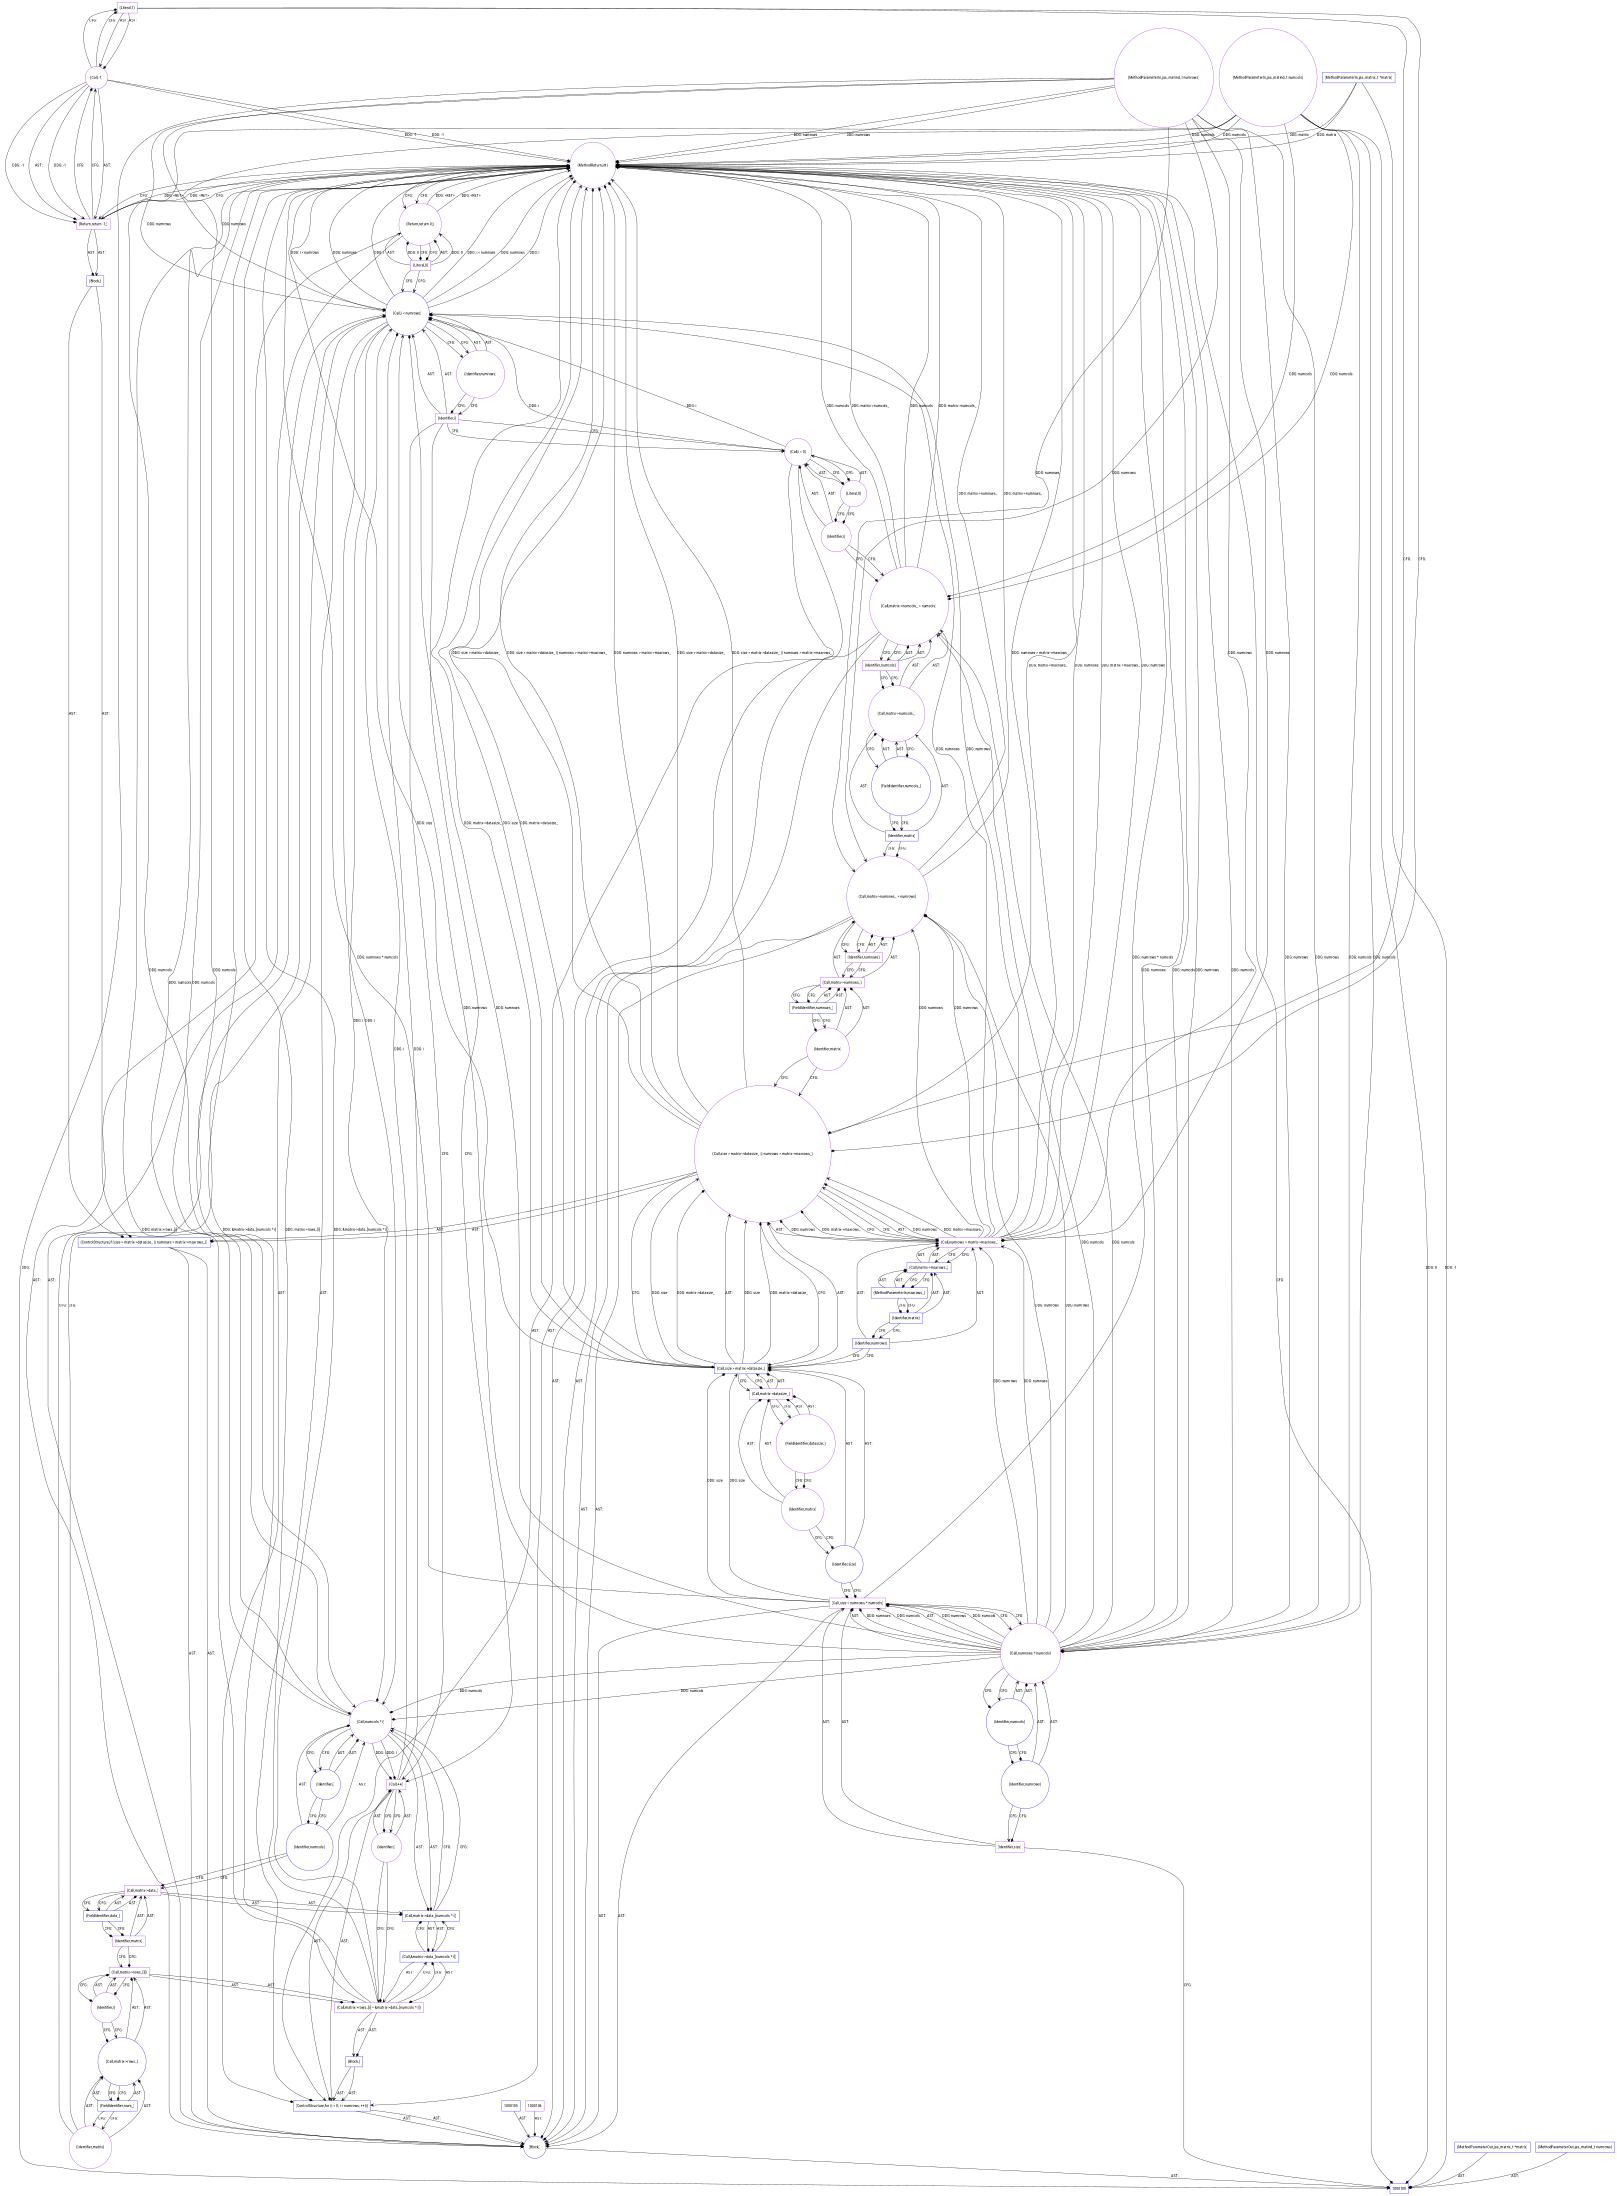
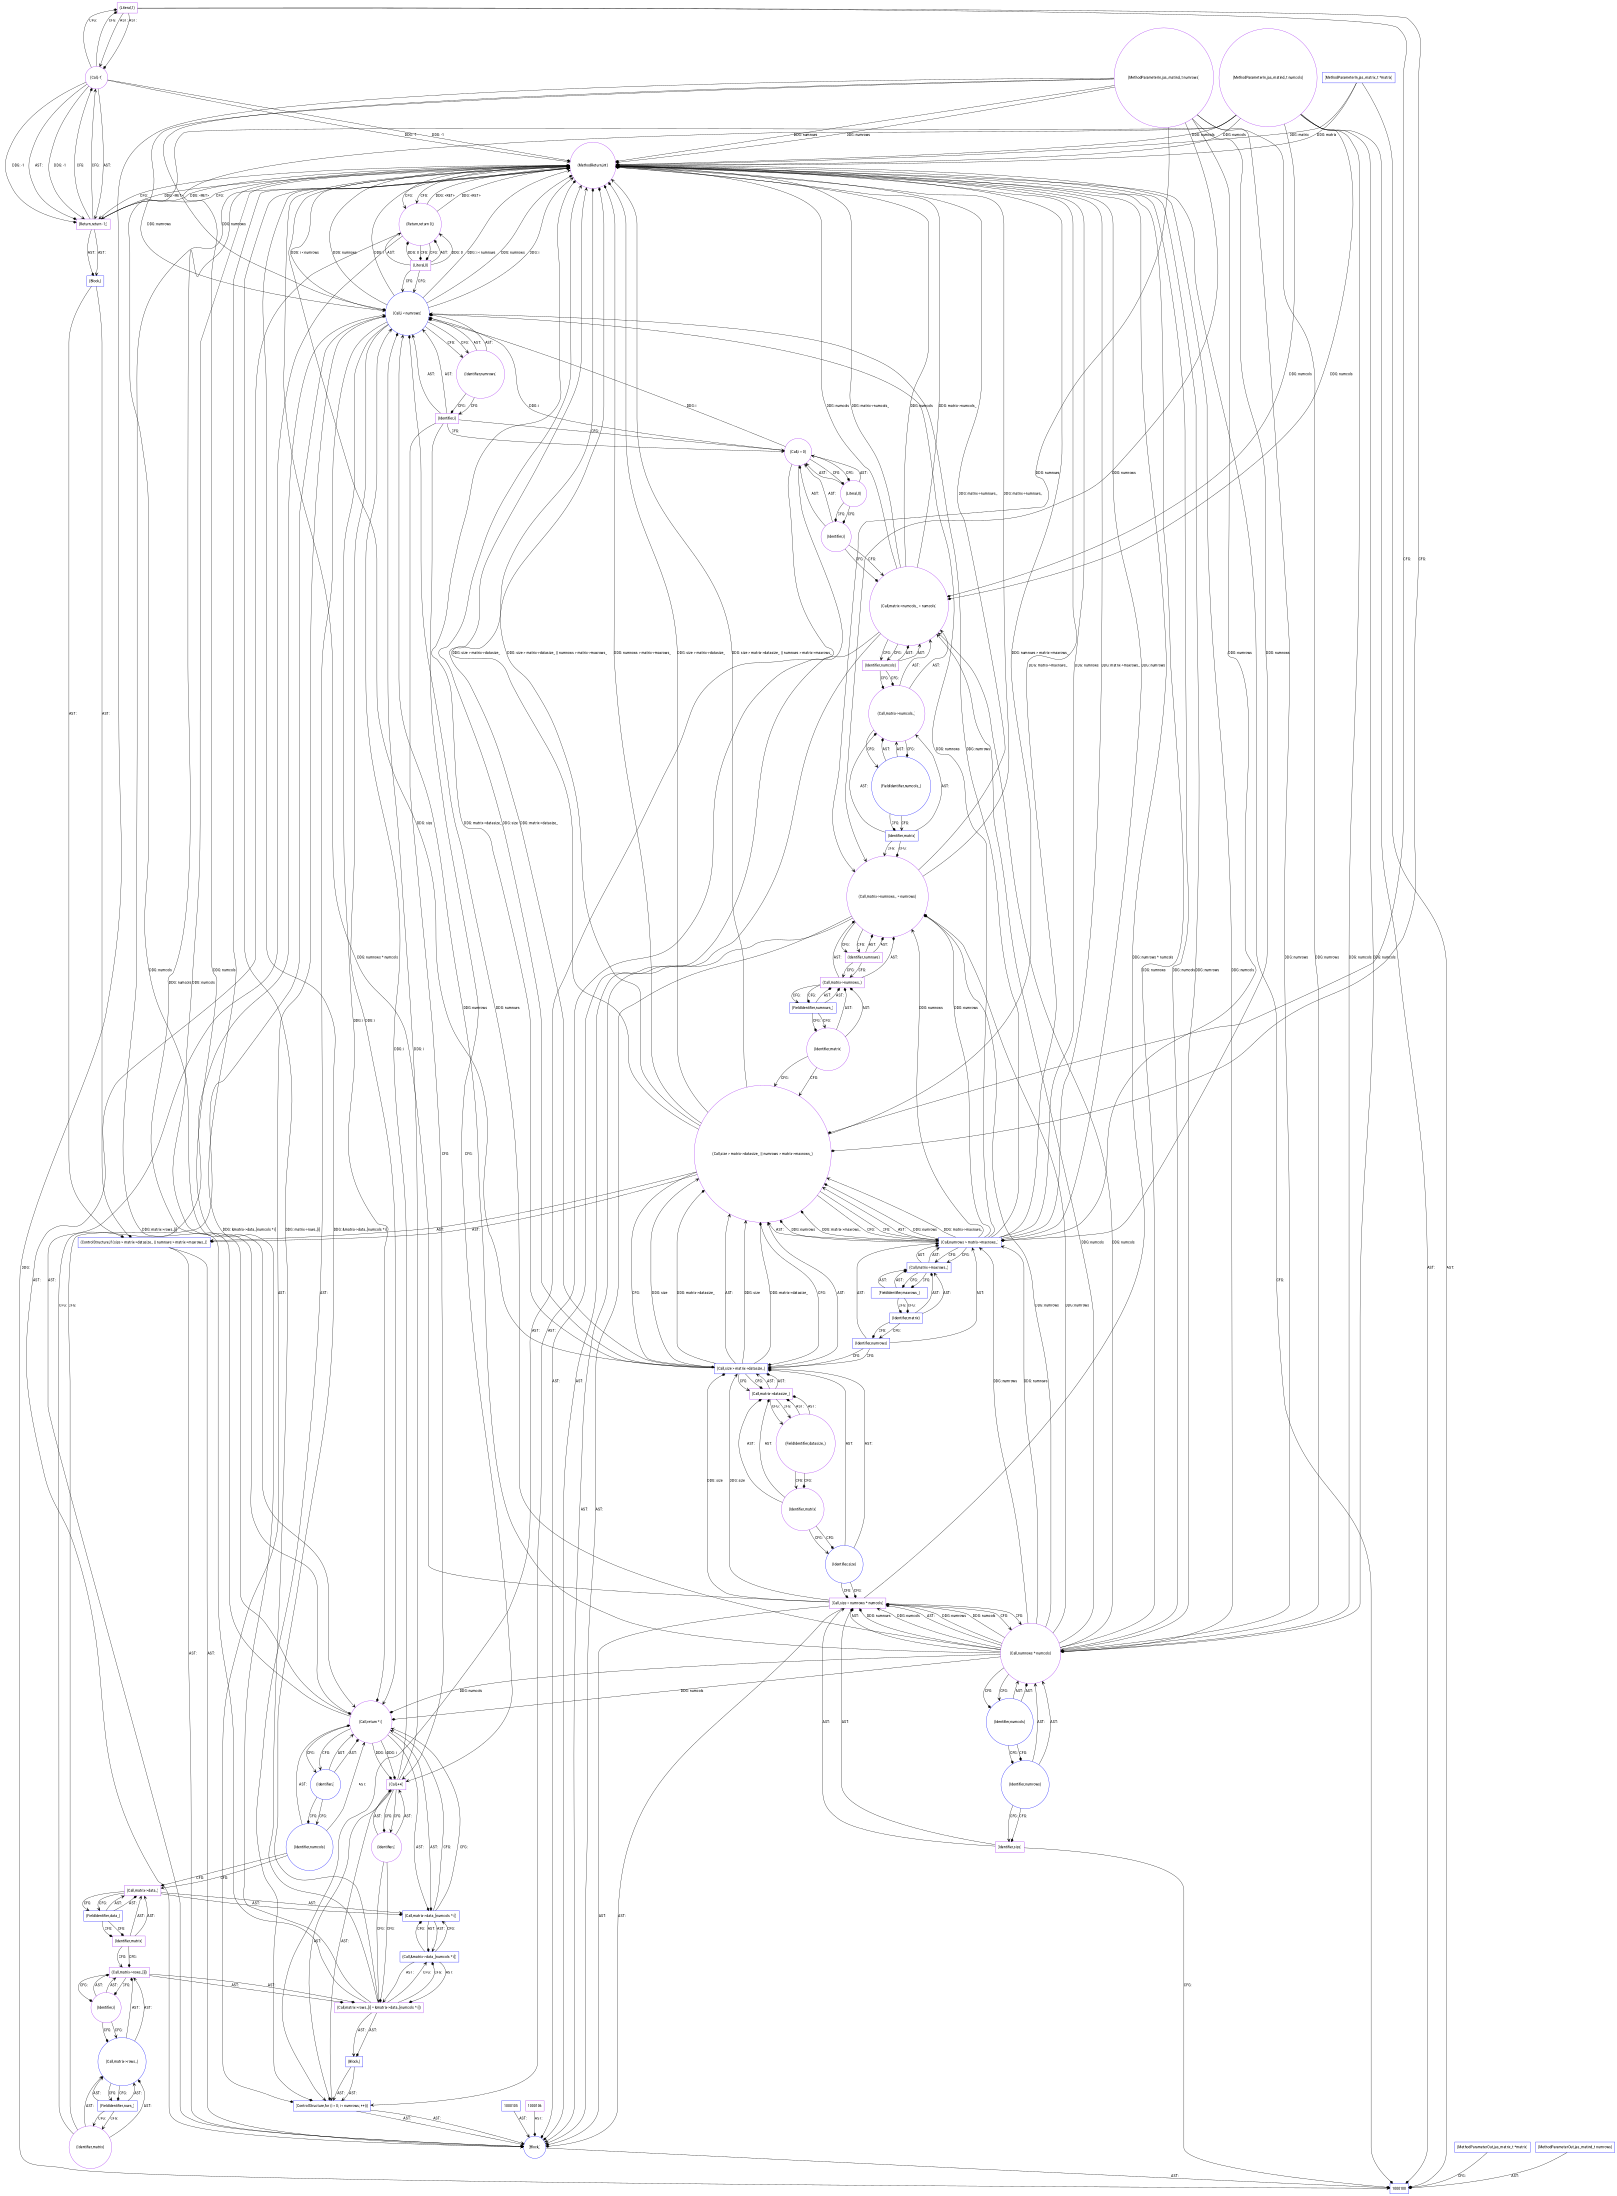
node "(Call,numrows > matrix->maxrows_)": color purple -> blue
edge "(MethodParameterIn,jas_matind_t numcols)" -> "1000100": label "DDG: 0" -> "AST: "
edge "(MethodParameterIn,jas_matrix_t *matrix)" -> "1000100": label "DDG: -1" -> "AST: "
node "(MethodParameterIn,maxrows_)": label "(MethodParameterIn,maxrows_)" -> "(FieldIdentifier,maxrows_)"
node "(Call,numcols * i)": label "(Call,numcols * i)" -> "(Call,return * i)"
edge "(MethodParameterOut,jas_matrix_t *matrix)" -> "1000100": label "AST: " -> "CFG: "
